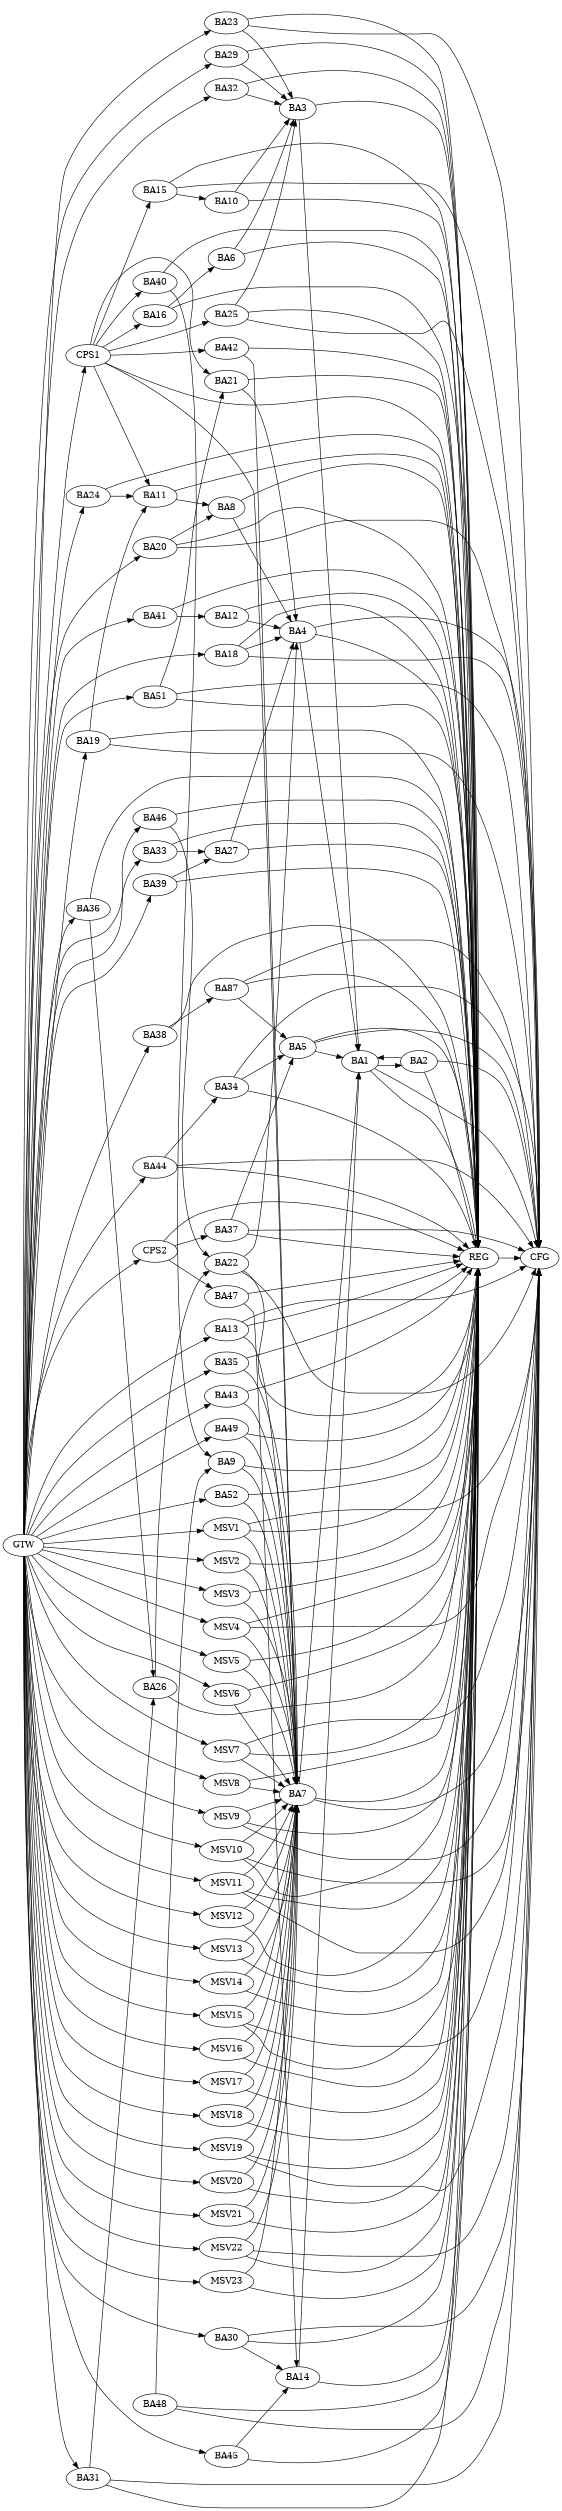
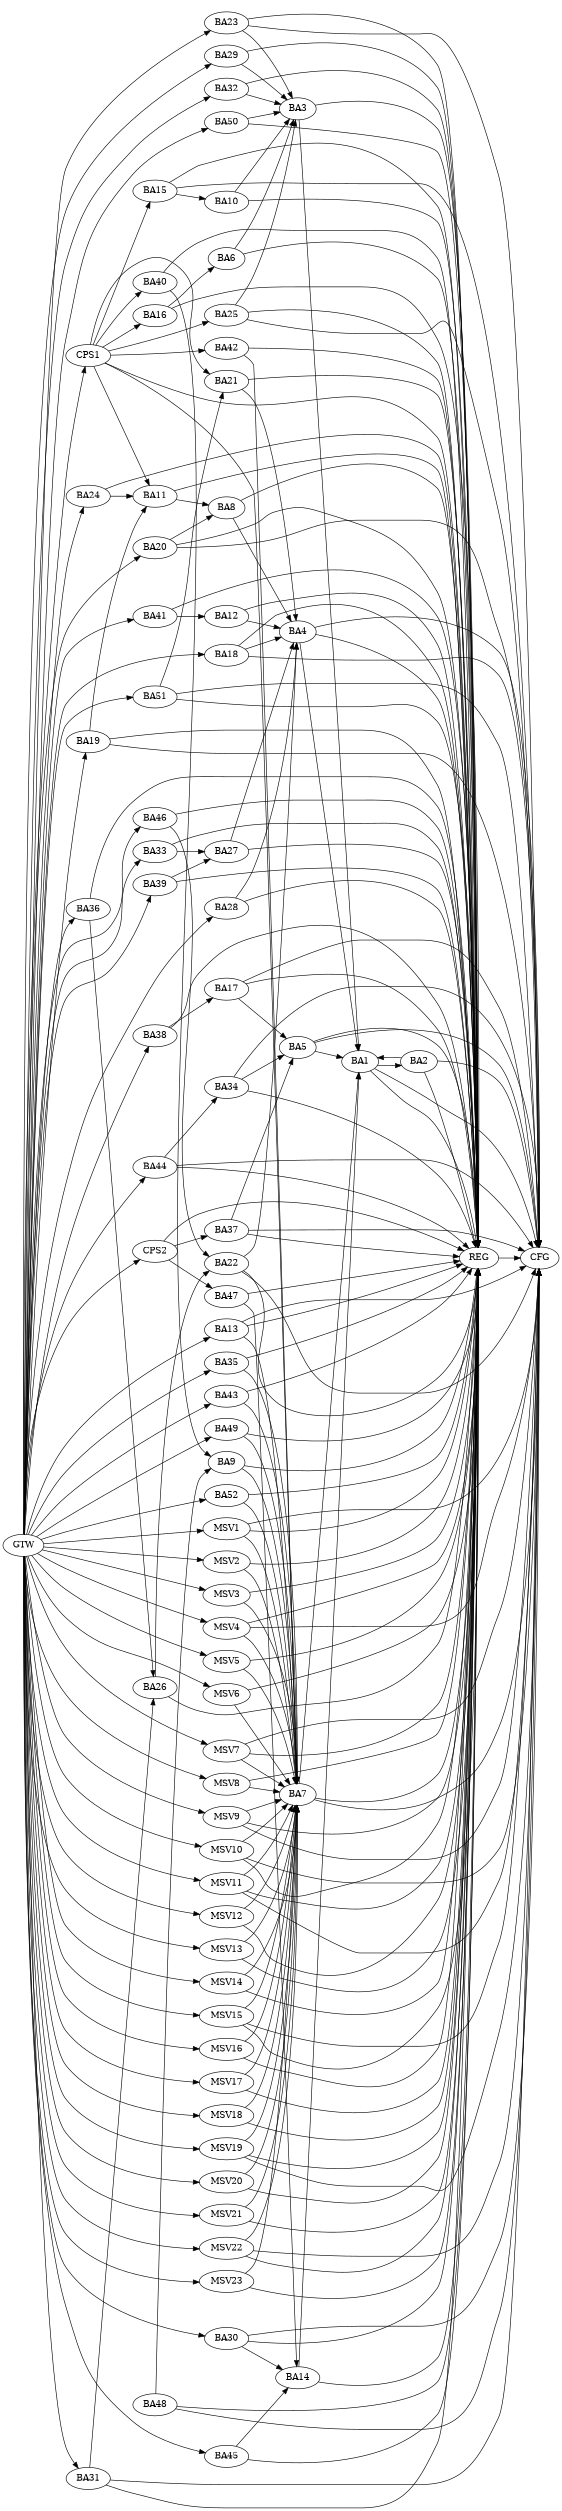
node "BA50": added
node "BA28": added
node "BA87": label "BA87" -> "BA17"
